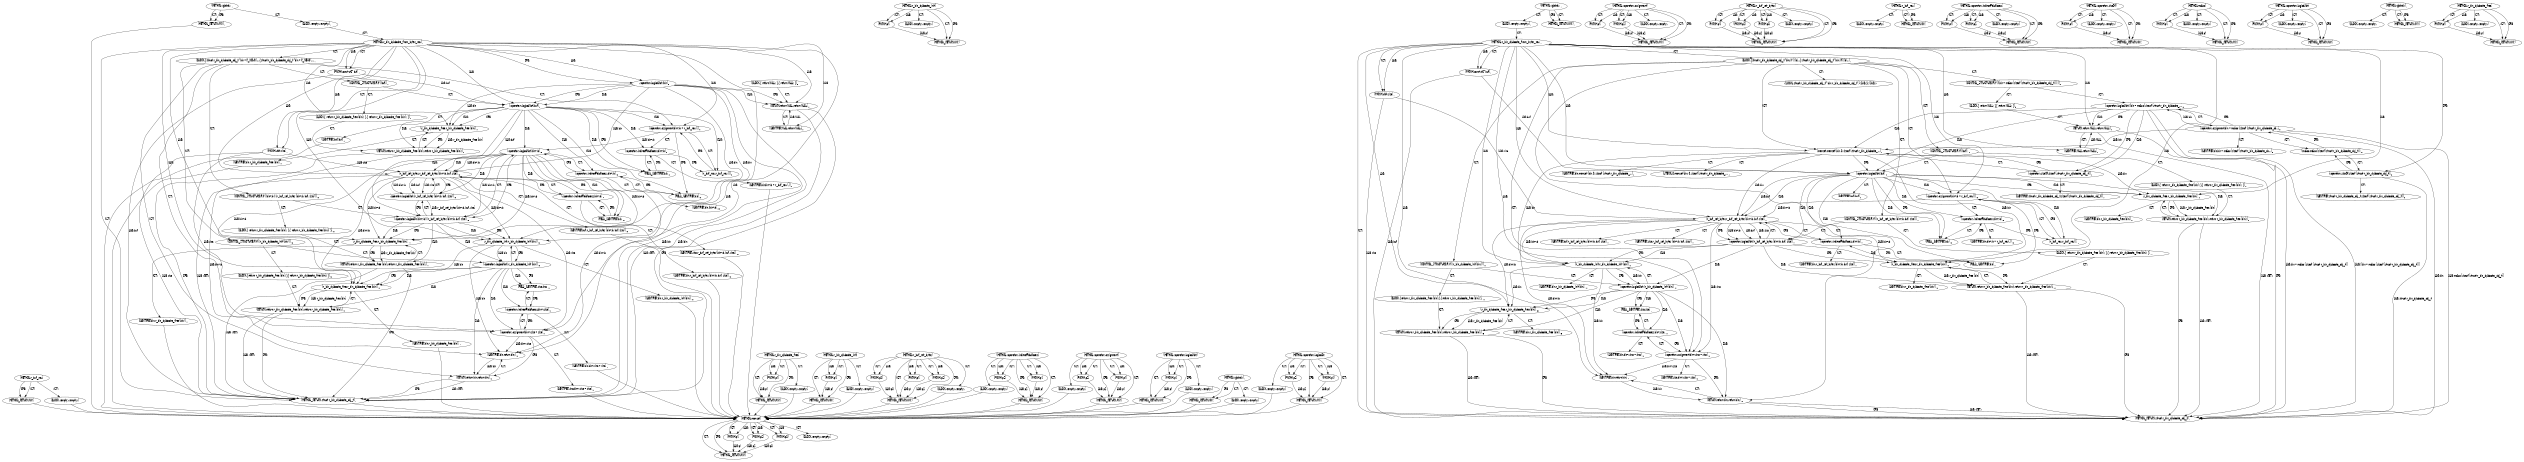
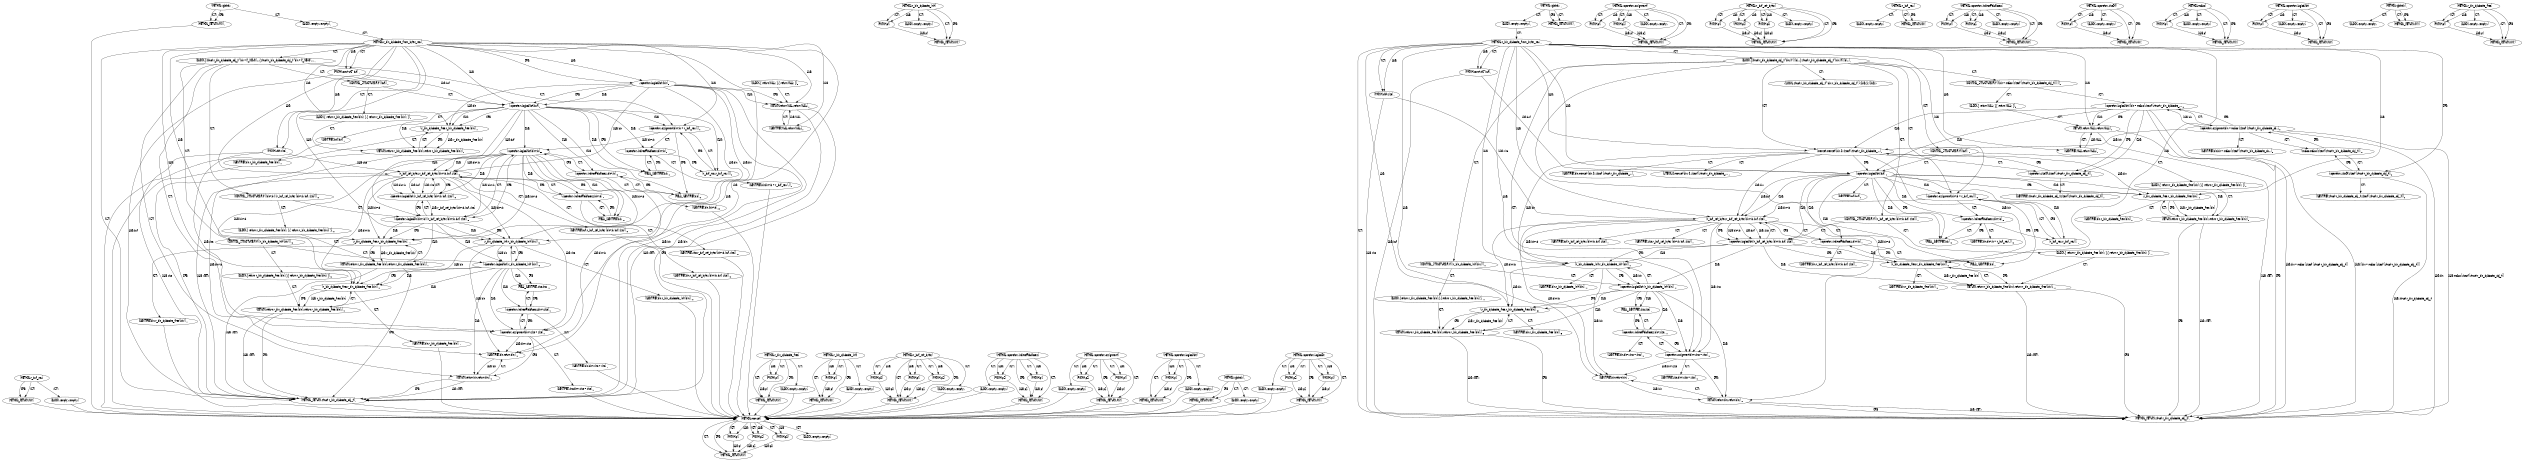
node "(<operator>.logicalNot,!bin->b)": text "10" -> "50"
edge "(IDENTIFIER,bin,!bin->b)" -> "(METHOD,memset)": added
